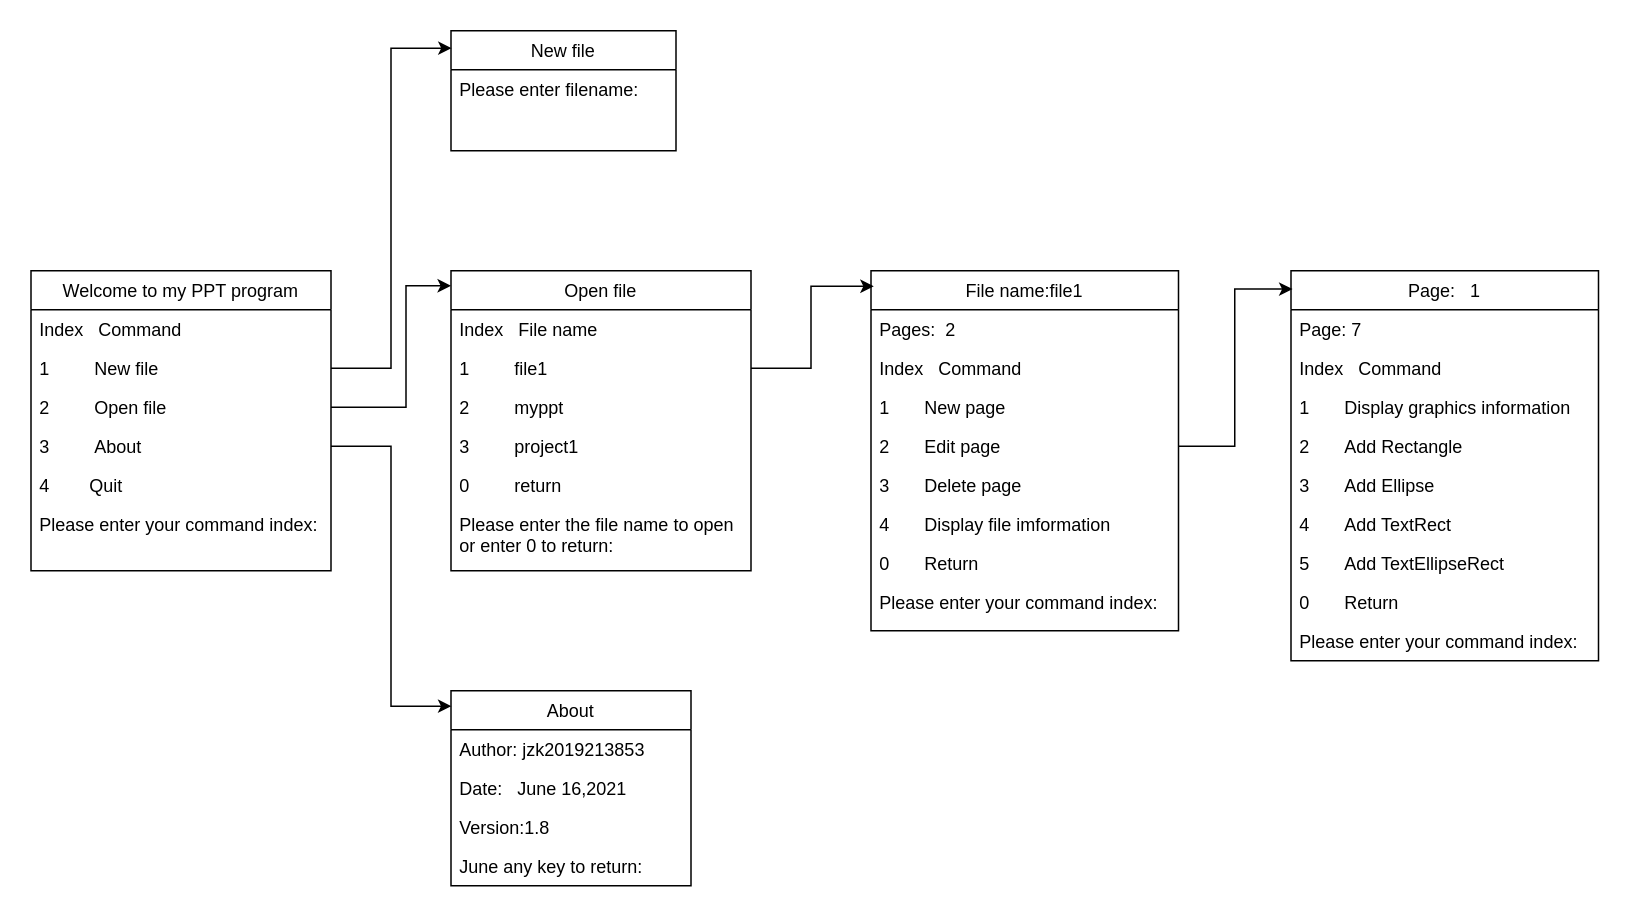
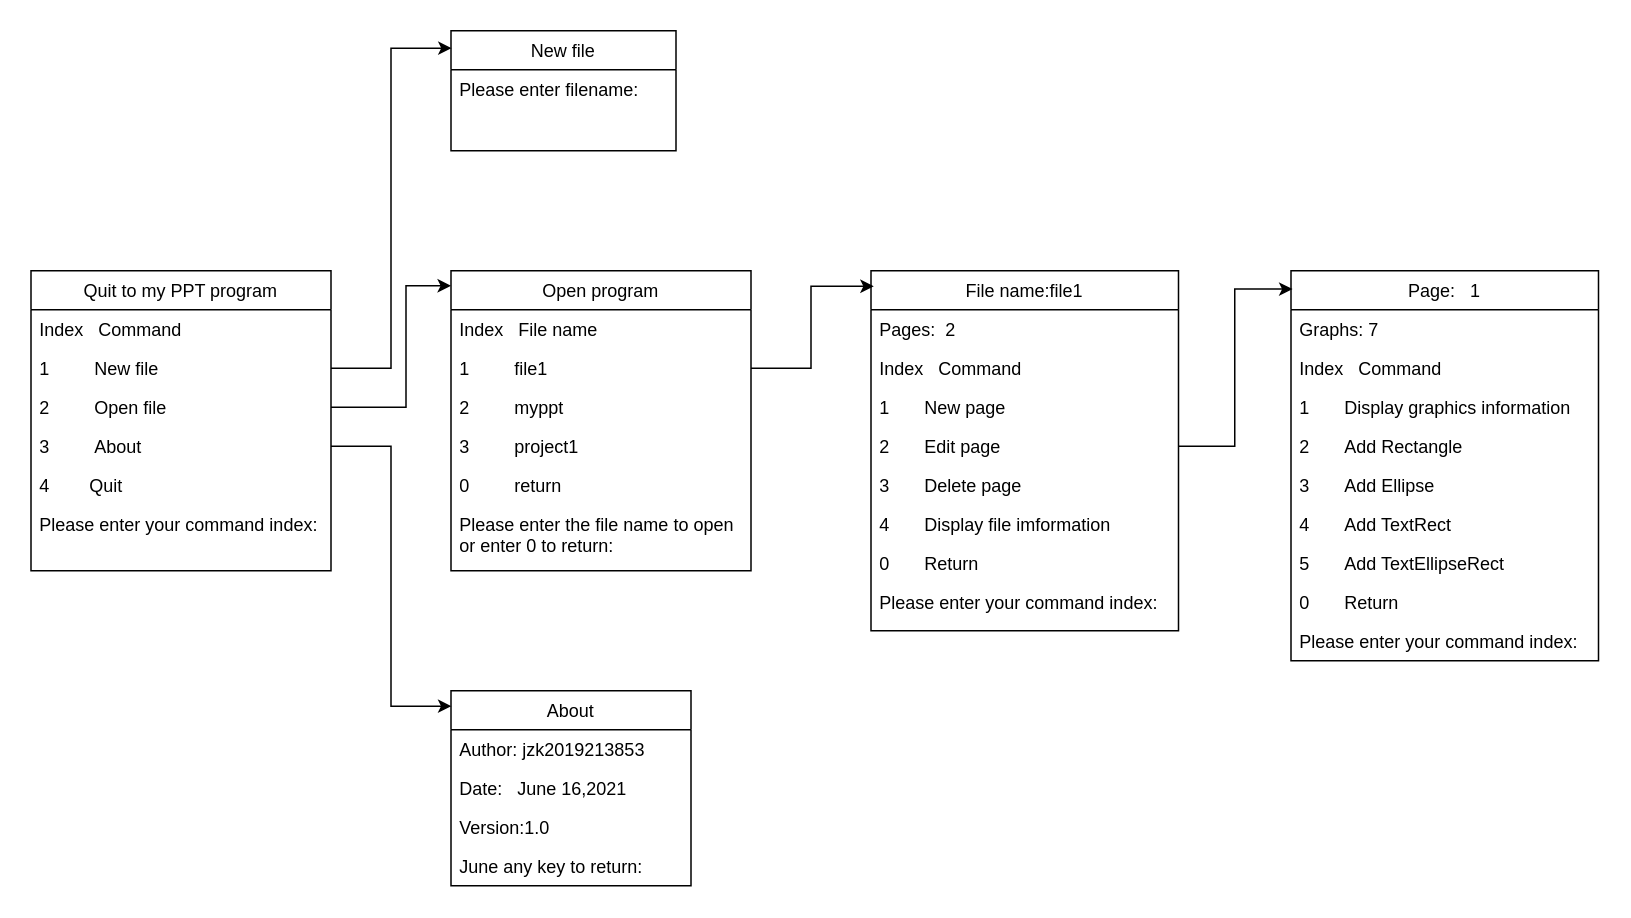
node "Welcome to my PPT program": label "Welcome to my PPT program" -> "Quit to my PPT program"
node "Open file": label "Open file" -> "Open program"
node "Page: 7": label "Page: 7" -> "Graphs: 7"
node "Version:1.8": label "Version:1.8" -> "Version:1.0"
